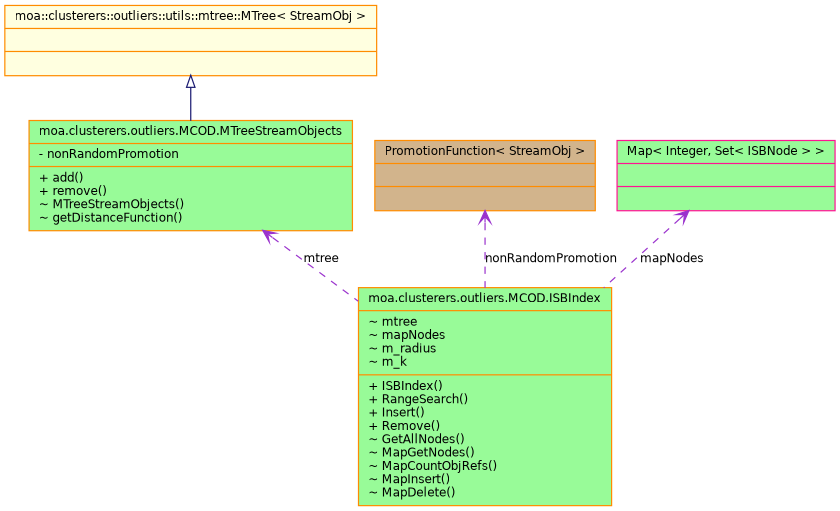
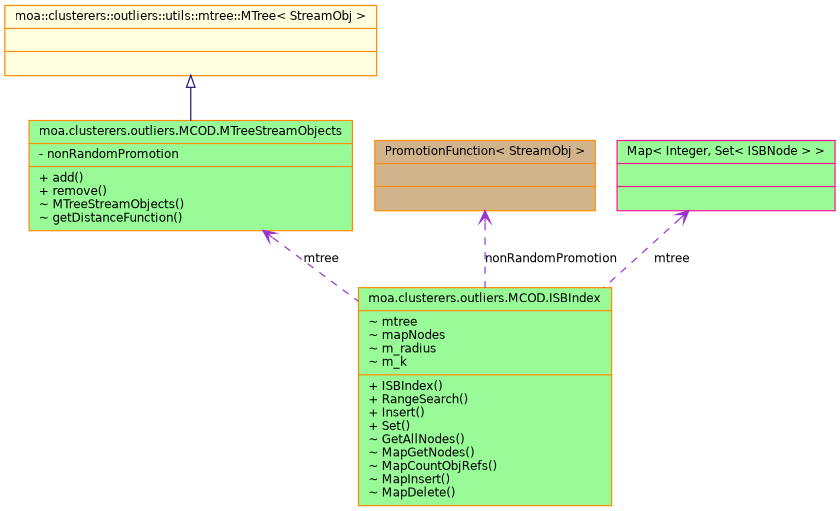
edge "moa.clusterers.outliers.MCOD.ISBIndex" -> "Map< Integer, Set< ISBNode > >": label "mapNodes" -> "mtree"
node "moa.clusterers.outliers.MCOD.ISBIndex": text "+ Remove()" -> "+ Set()"
